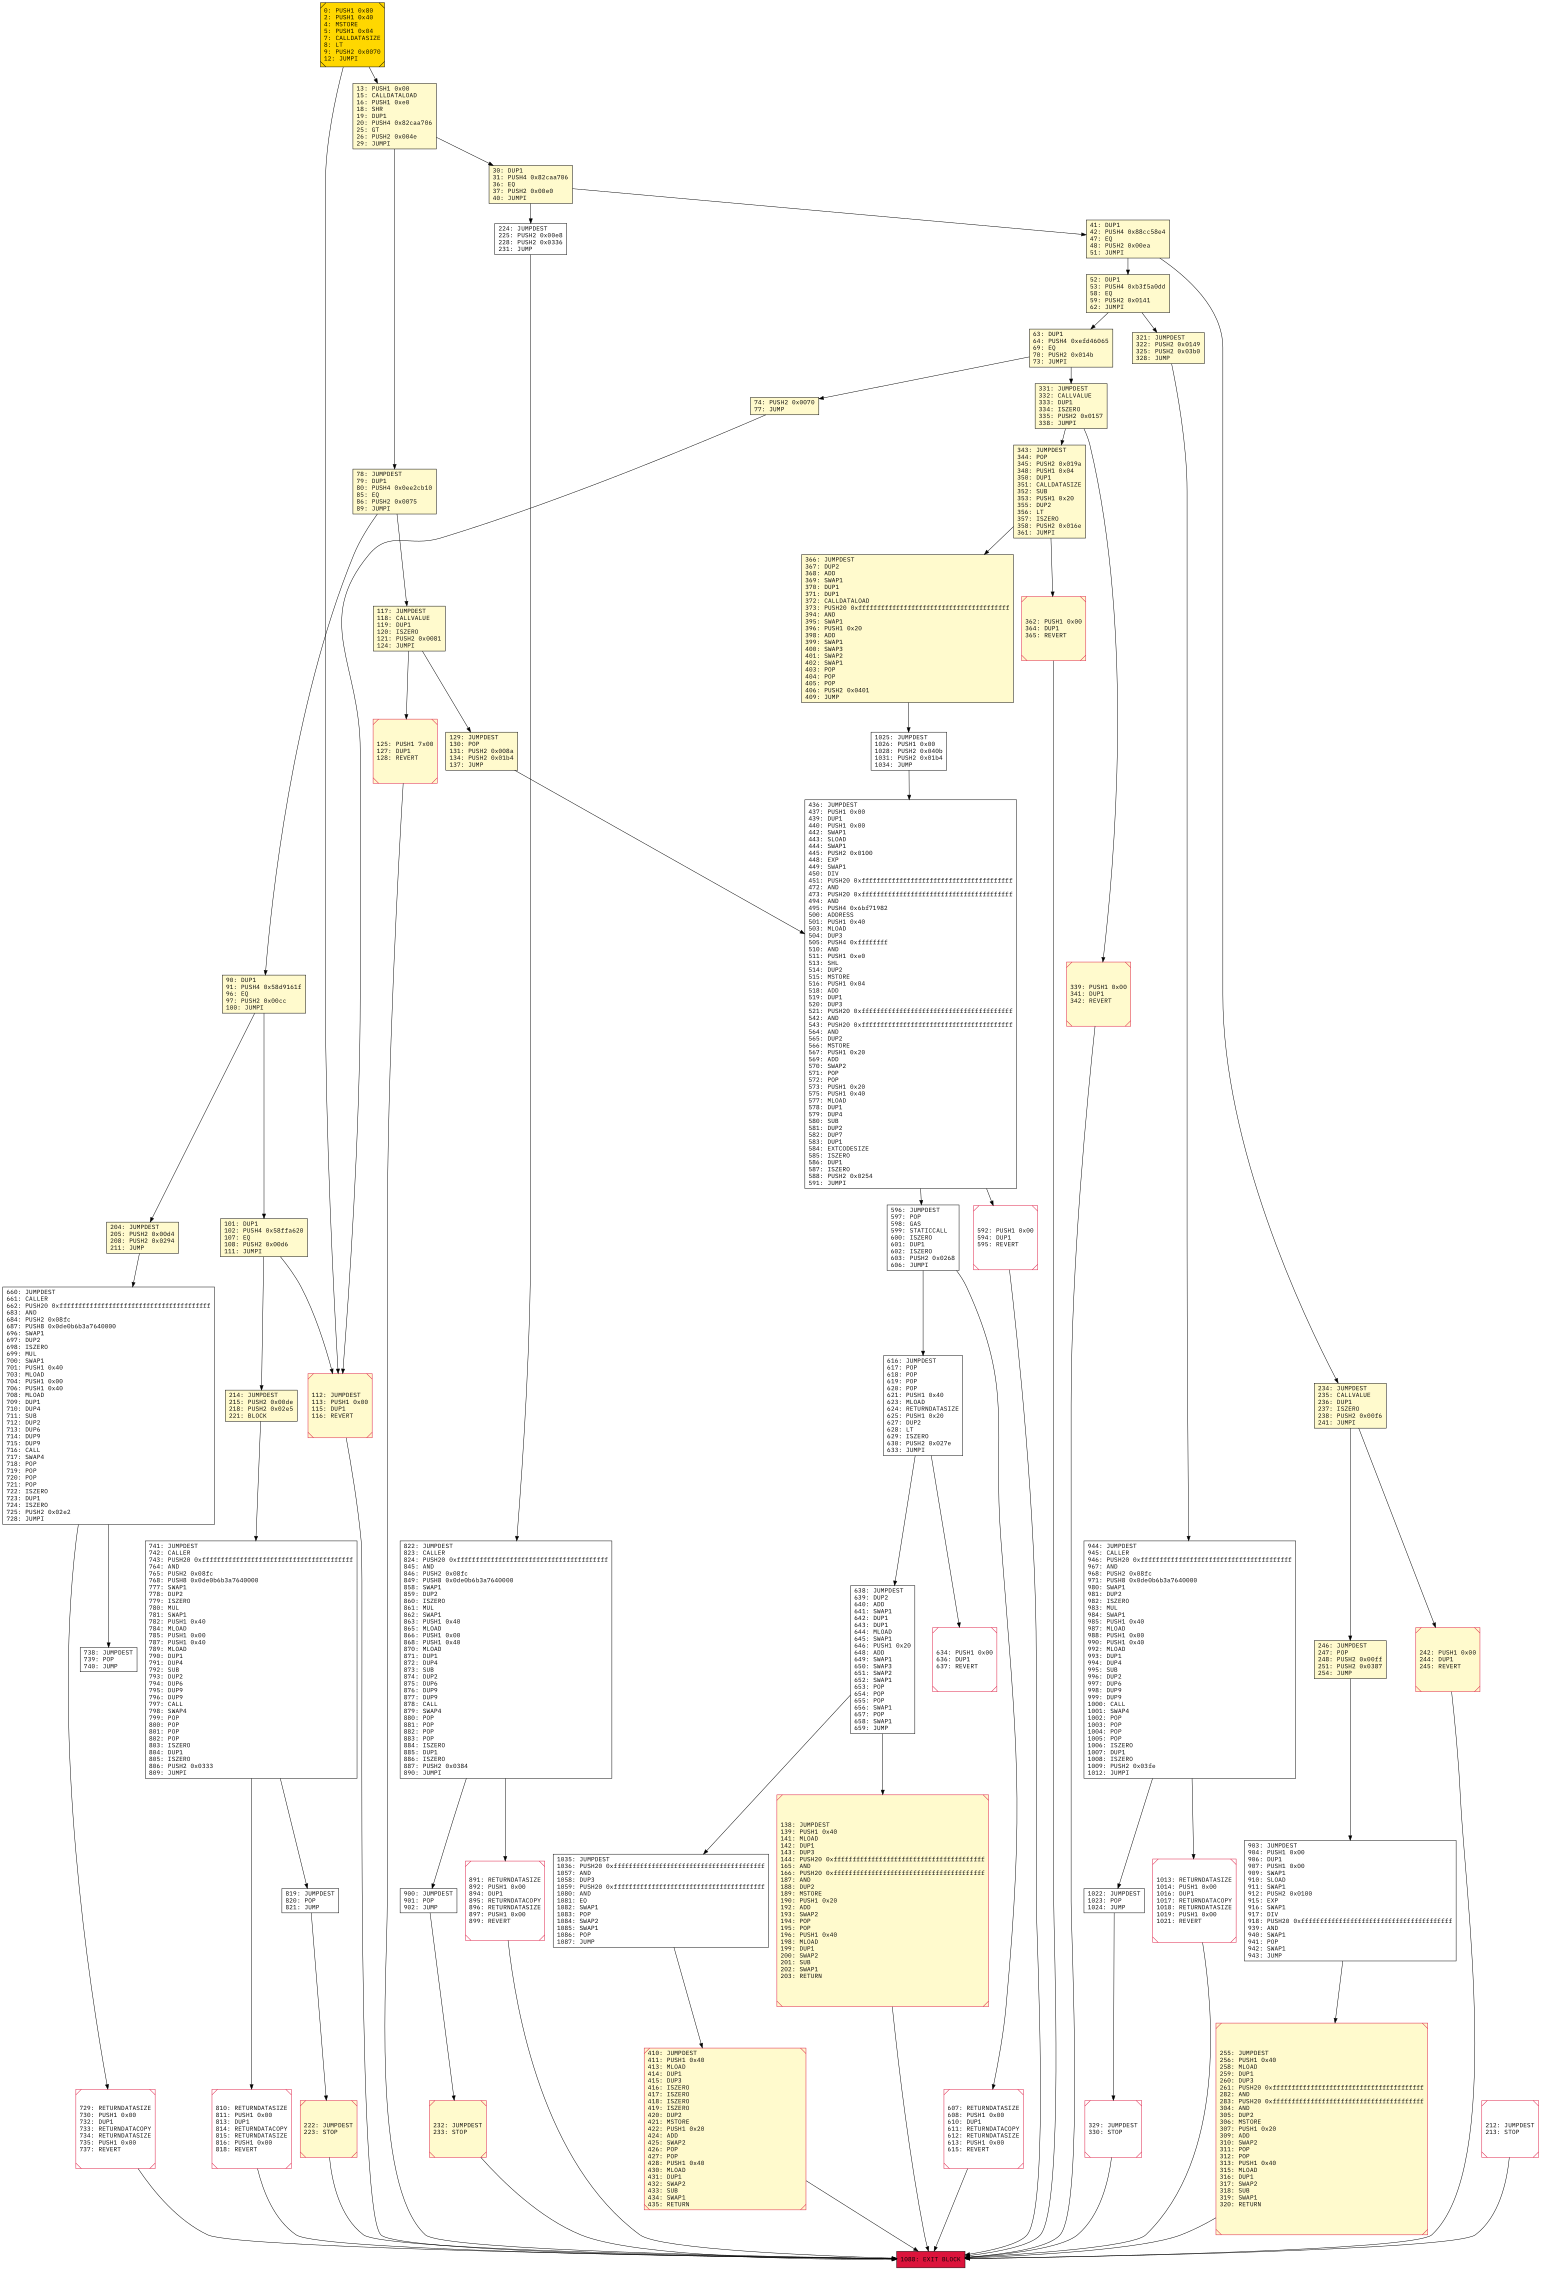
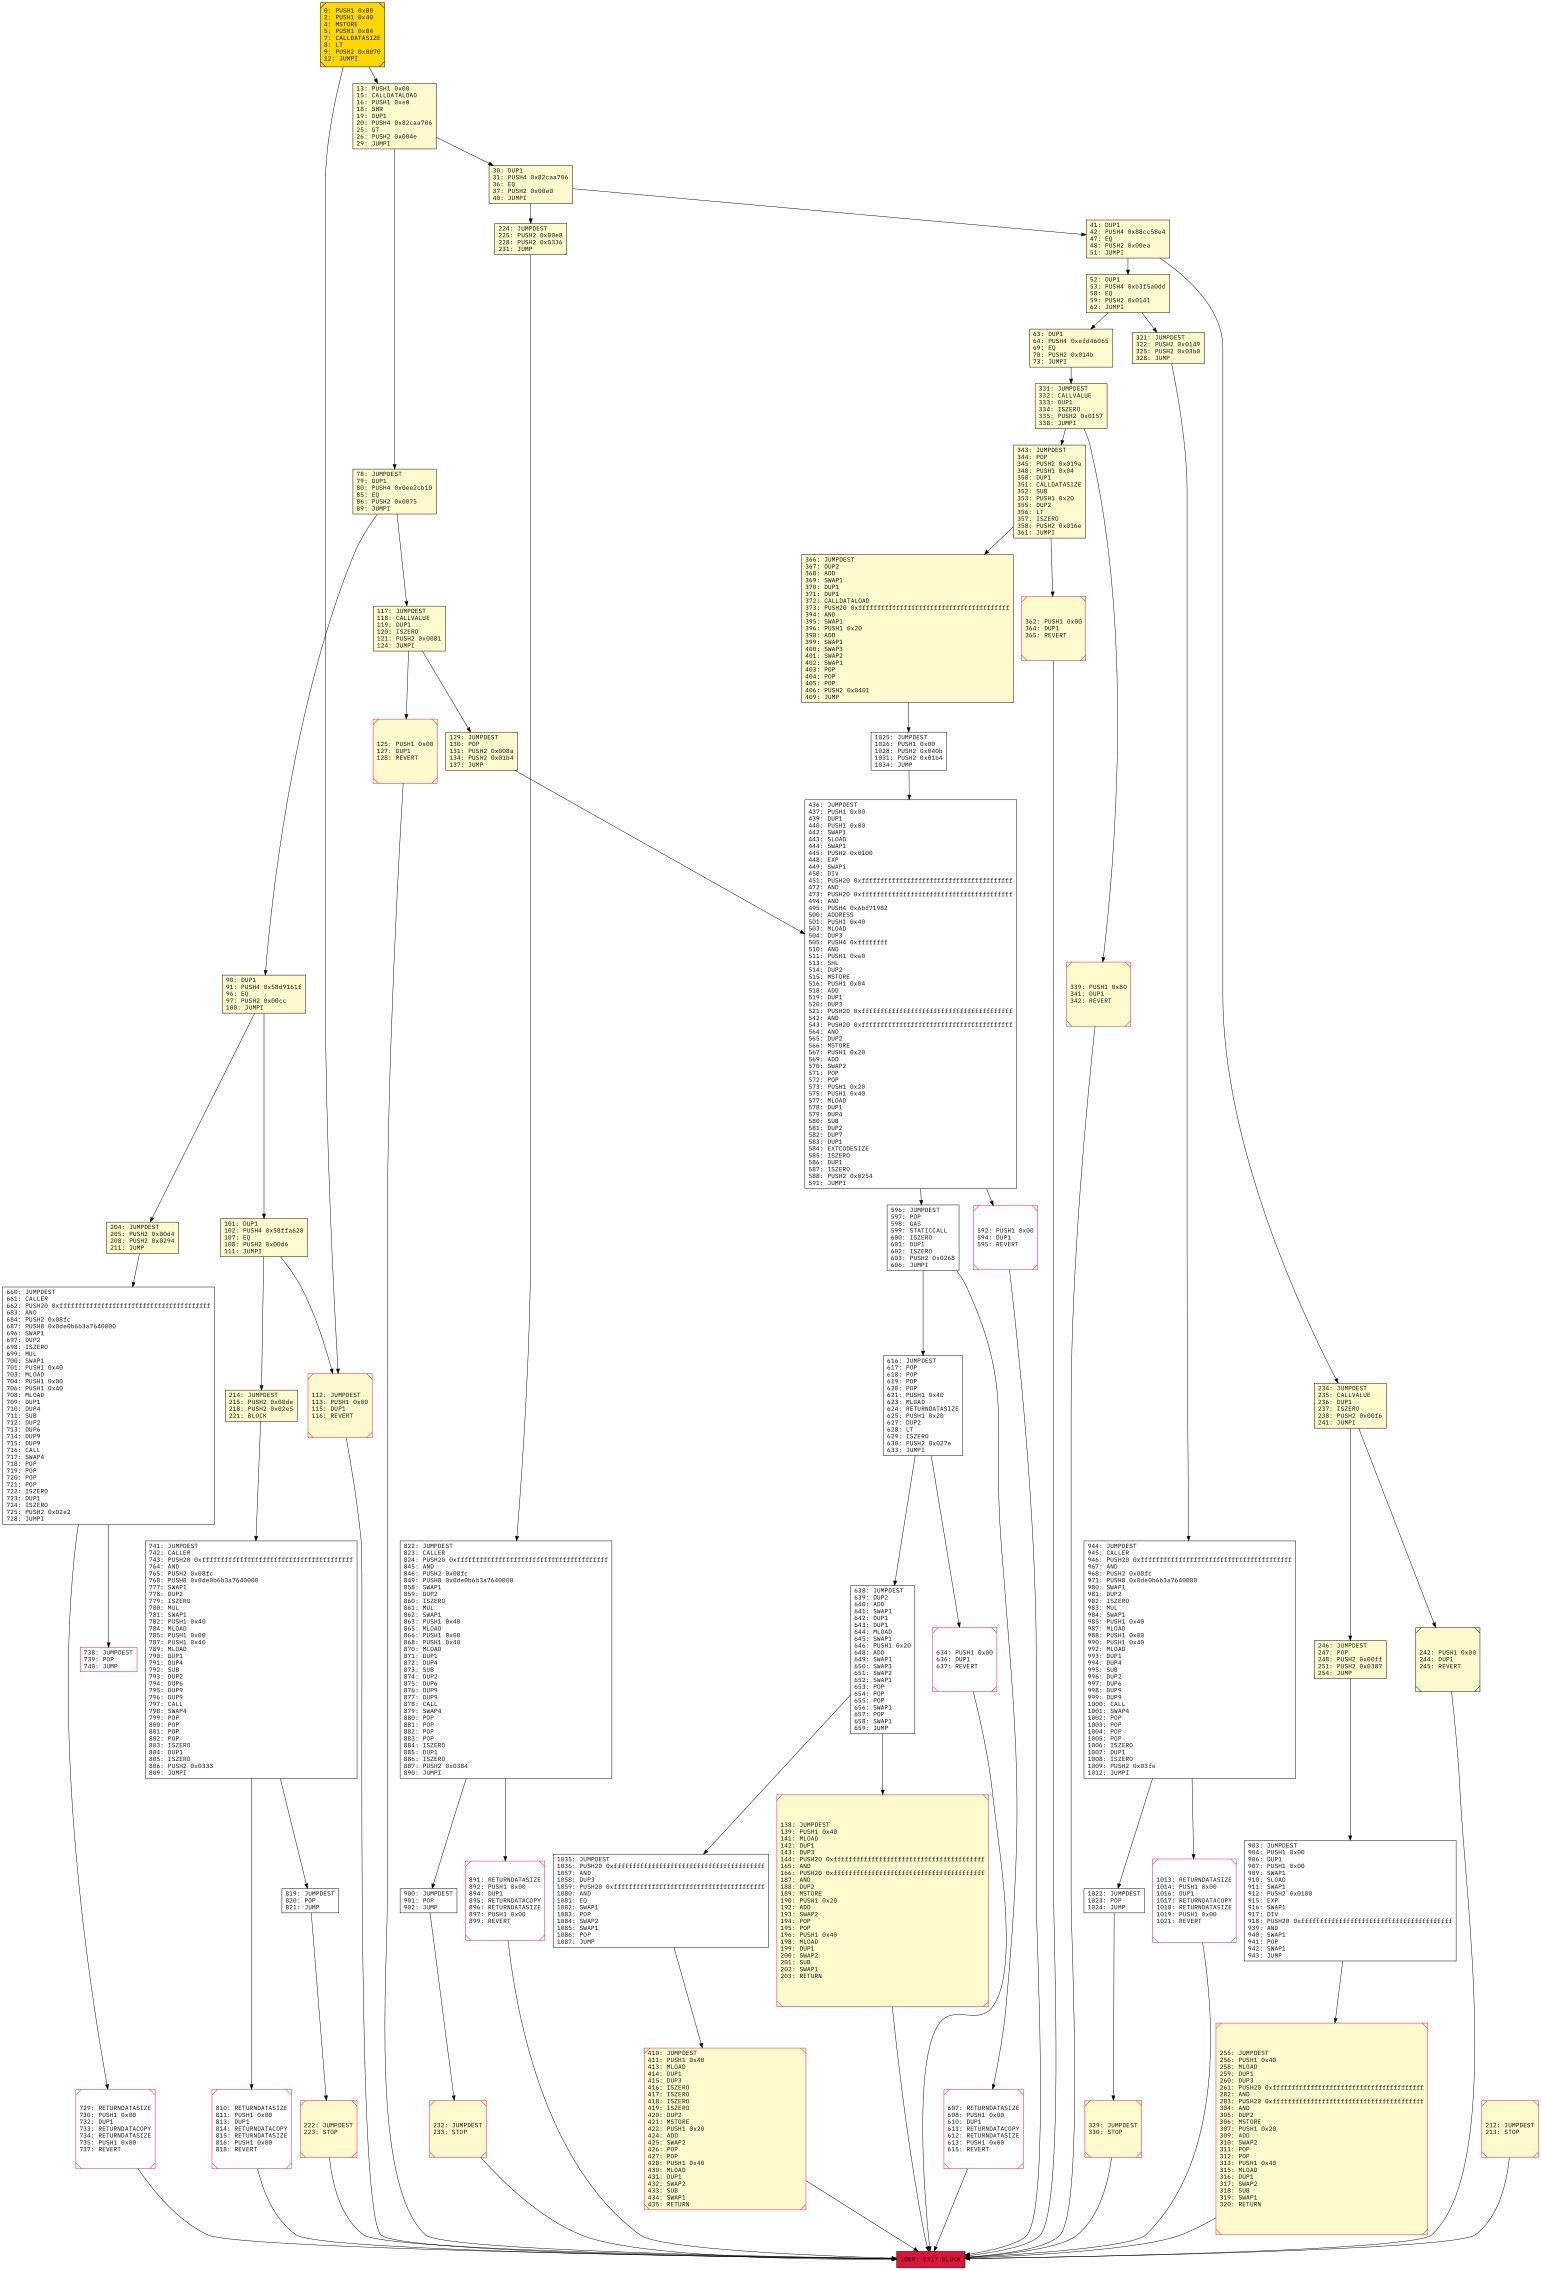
node "224: JUMPDEST 225: PUSH2 0x00e8 228: PUSH2 0x0336 231: JUMP": fillcolor white -> lemonchiffon
node "74: PUSH2 0x0070 77: JUMP": removed
node "125: PUSH1 7x00 127: DUP1 128: REVERT": label "125: PUSH1 7x00 127: DUP1 128: REVERT" -> "125: PUSH1 0x00 127: DUP1 128: REVERT"
node "339: PUSH1 0x00 341: DUP1 342: REVERT": label "339: PUSH1 0x00 341: DUP1 342: REVERT" -> "339: PUSH1 0x80 341: DUP1 342: REVERT"
node "738: JUMPDEST 739: POP 740: JUMP": color black -> crimson
node "242: PUSH1 0x00 244: DUP1 245: REVERT": color crimson -> black
edge "634: PUSH1 0x00 636: DUP1 637: REVERT" -> "1088: EXIT BLOCK": added
node "329: JUMPDEST 330: STOP": fillcolor white -> lemonchiffon
node "212: JUMPDEST 213: STOP": fillcolor white -> lemonchiffon
